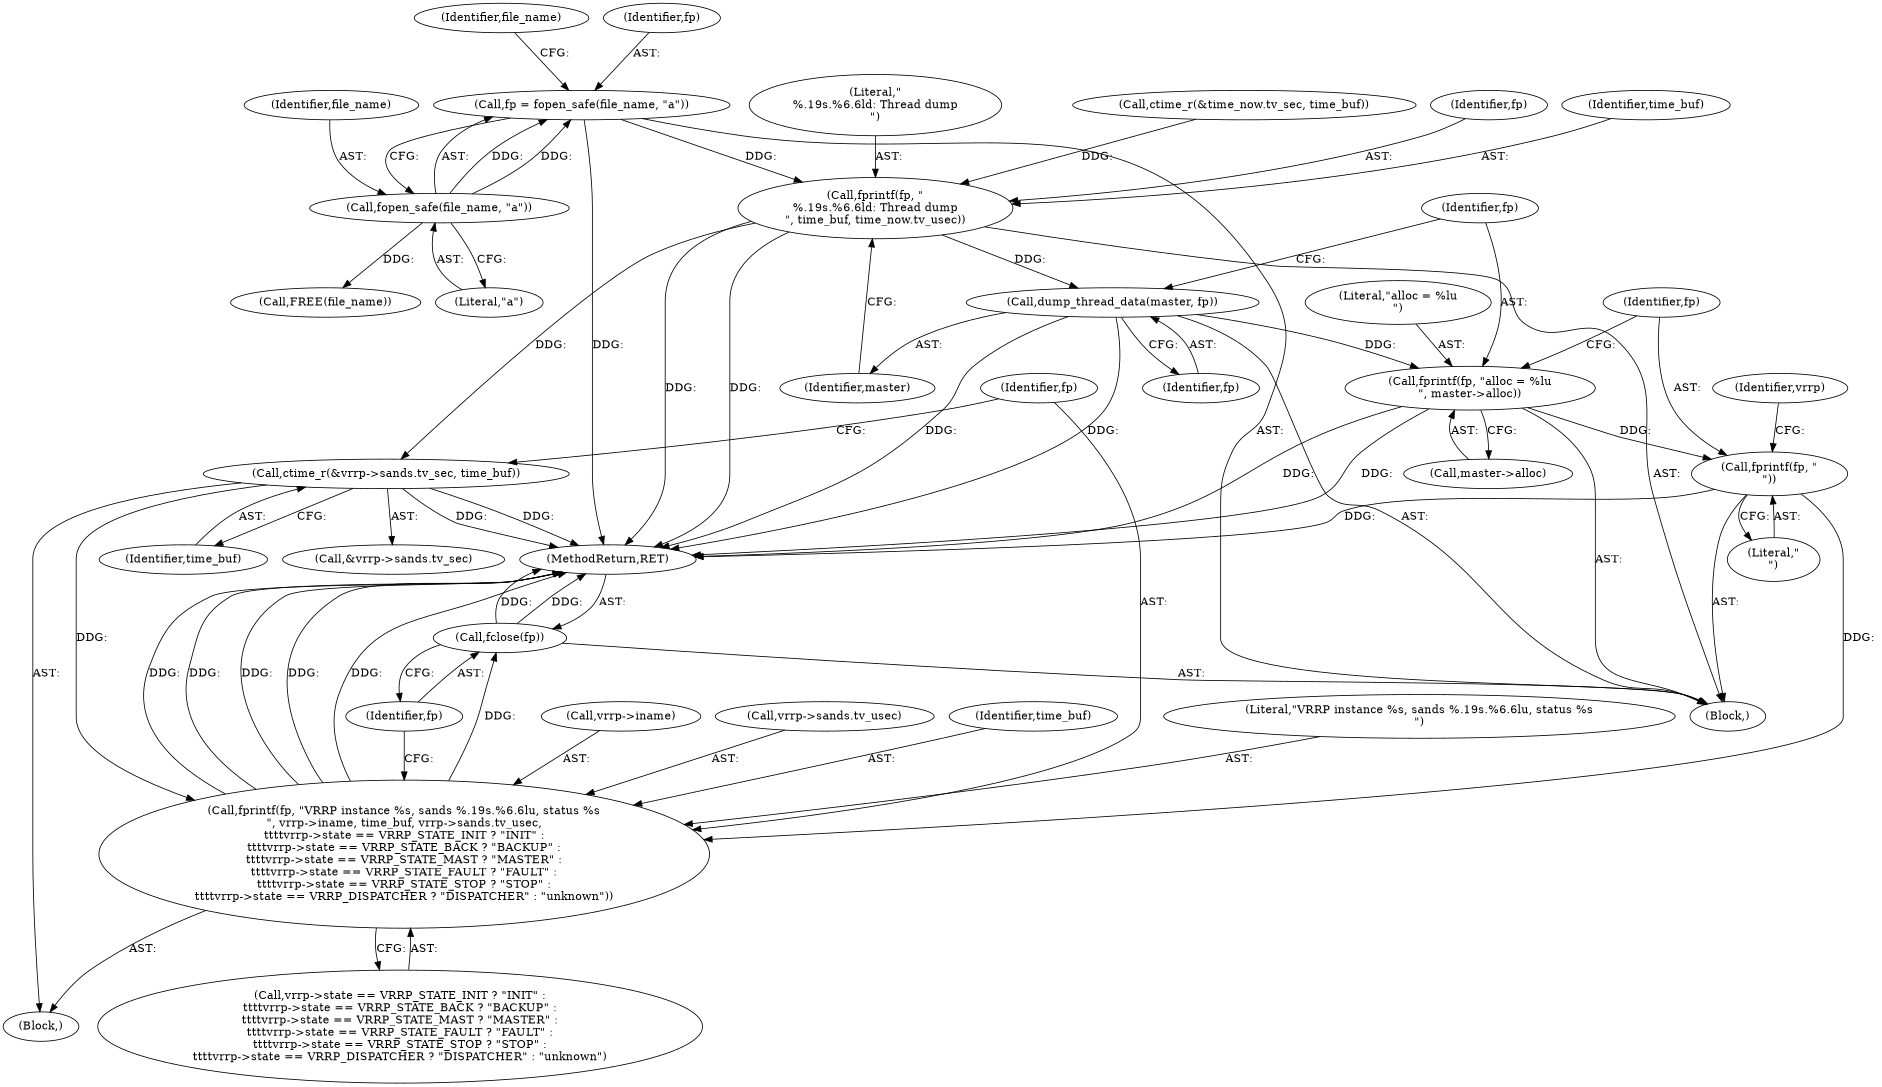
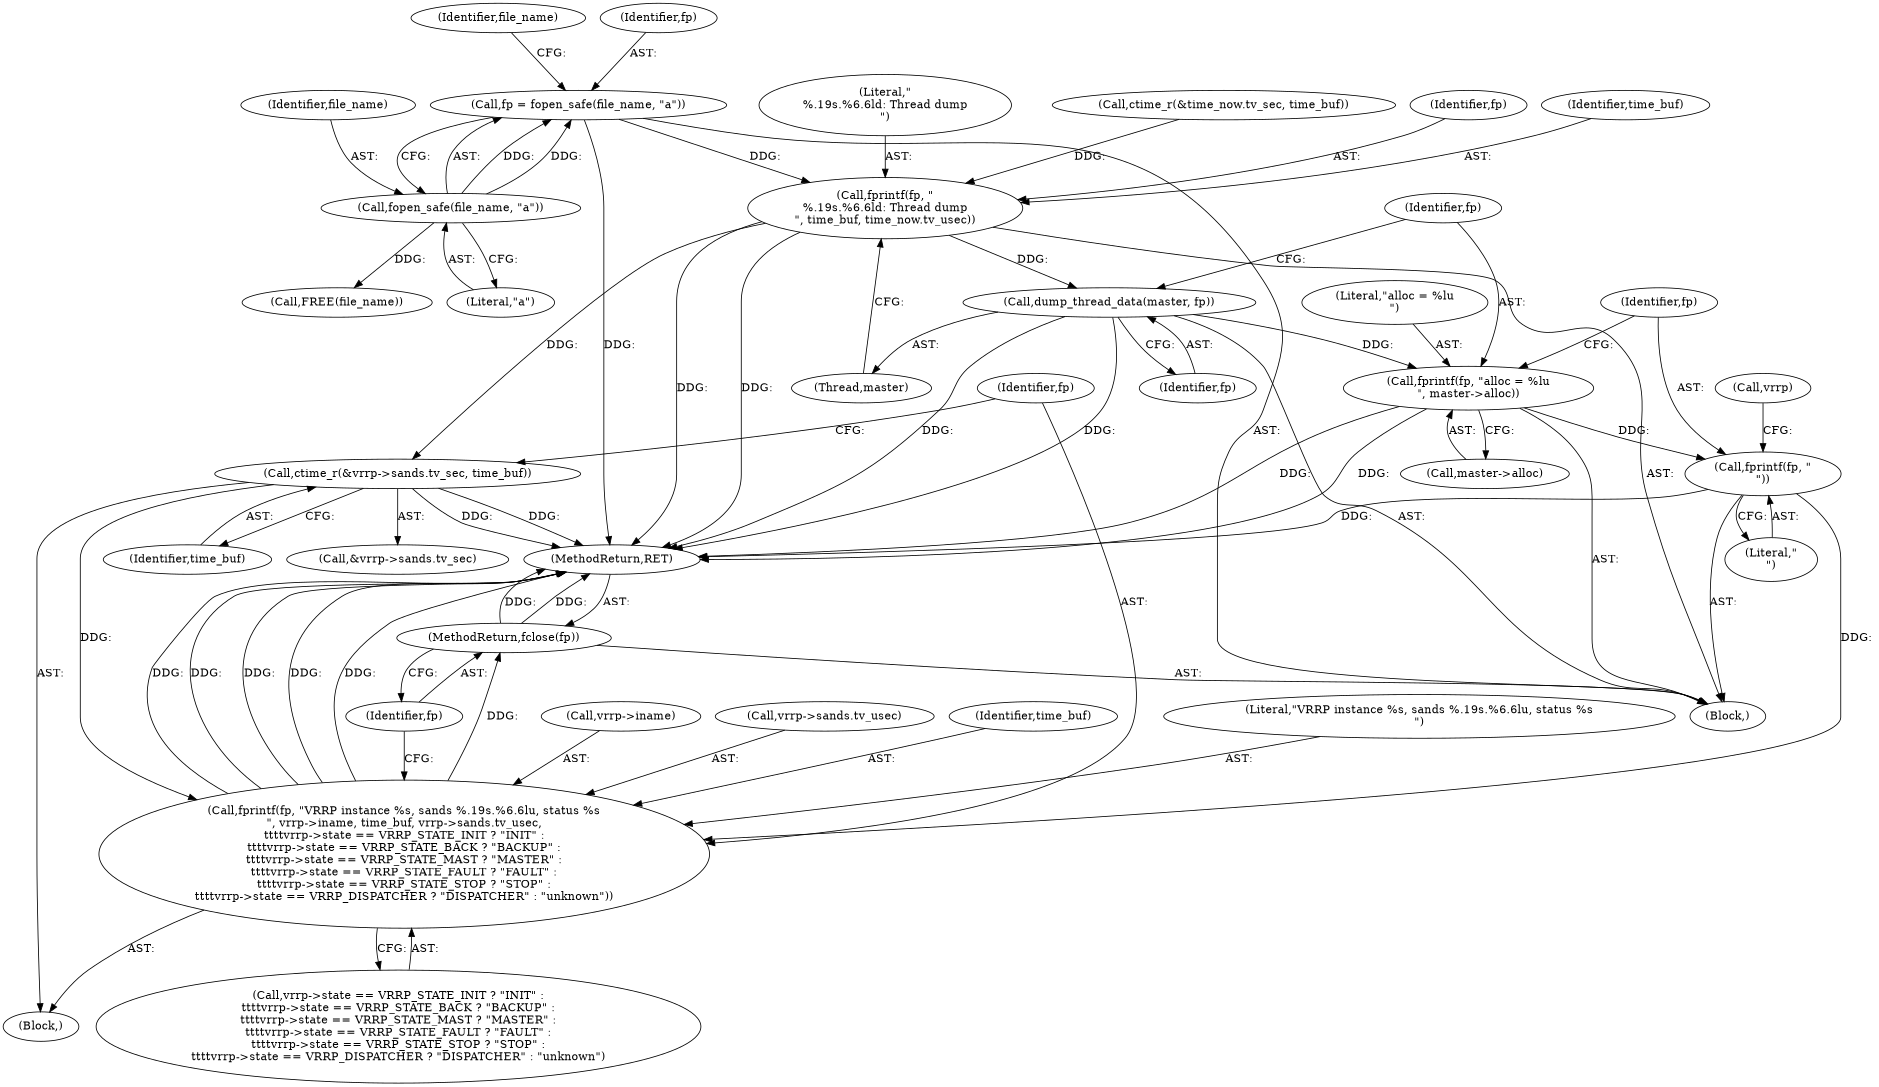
node "(Identifier,master)": label "(Identifier,master)" -> "(Thread,master)"
node "(Identifier,vrrp)": label "(Identifier,vrrp)" -> "(Call,vrrp)"
node "(Call,fclose(fp))": label "(Call,fclose(fp))" -> "(MethodReturn,fclose(fp))"
